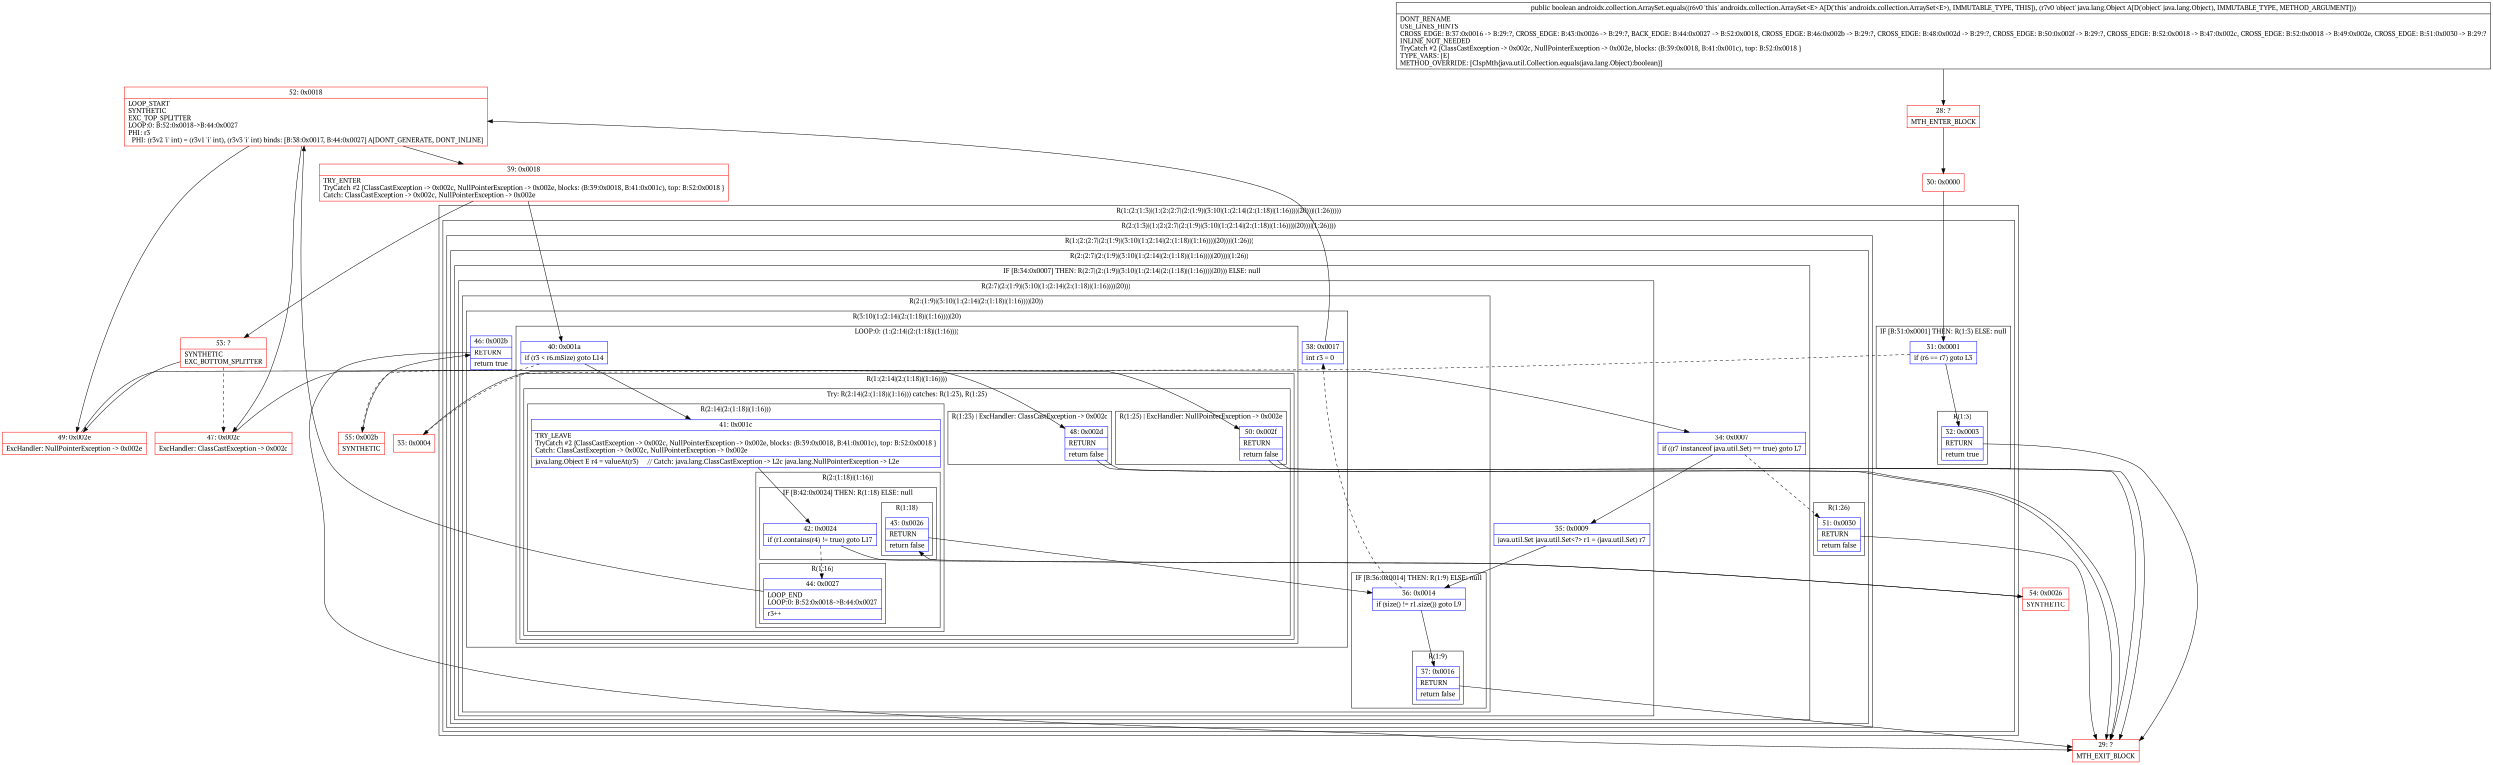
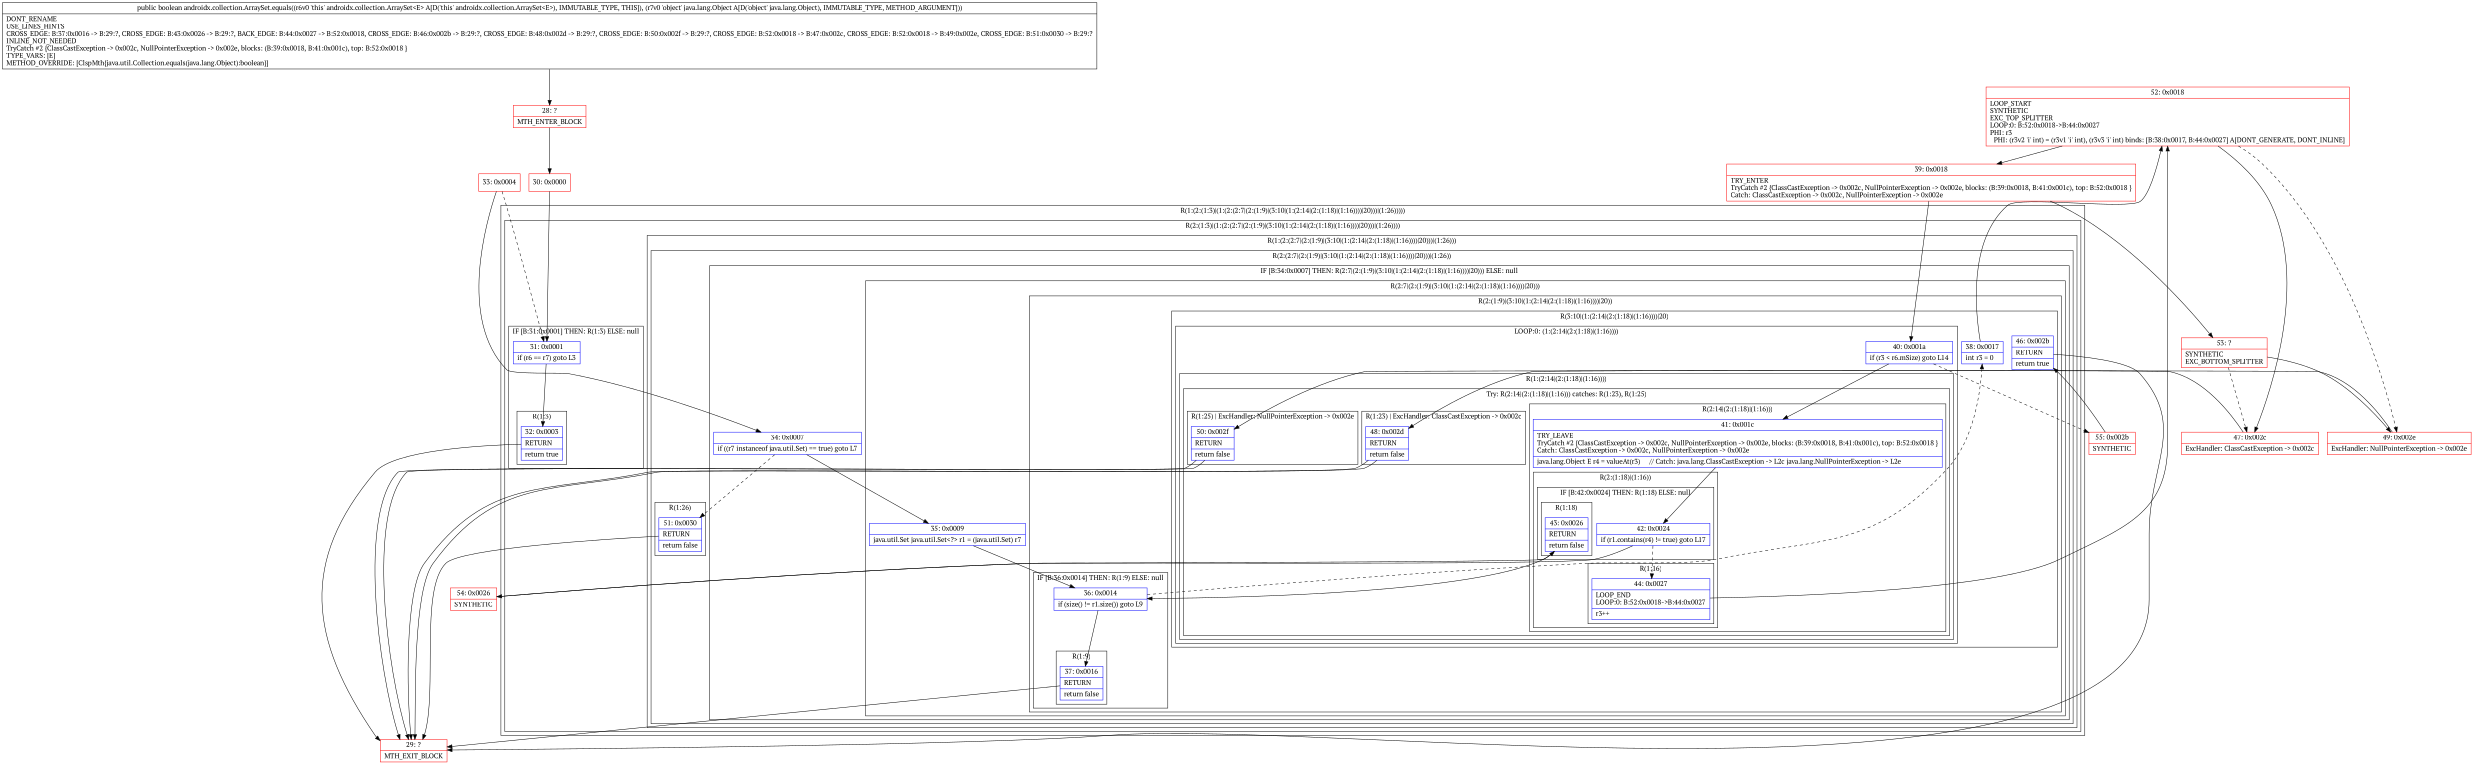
edge "52: 0x0018" -> "49: 0x002e": style solid -> dashed
edge "31: 0x0001" -> "33: 0x0004": reversed
